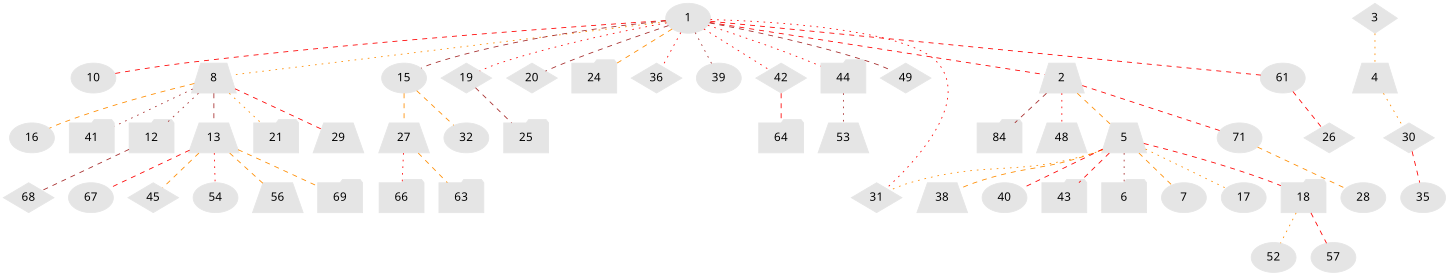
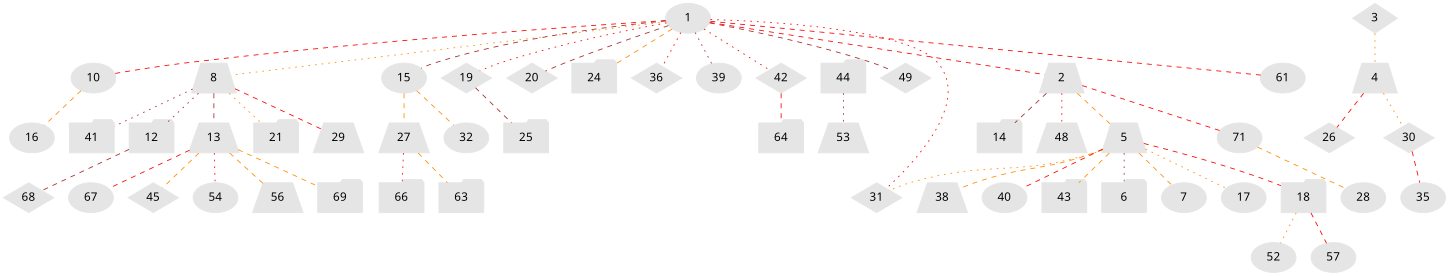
edge "1" -- "44": removed
edge "8" -- "16": now "10" -- "16"
edge "61" -- "26": now "4" -- "26"
node "84": label "84" -> "14"
edge "5" -- "43": color red -> darkorange
